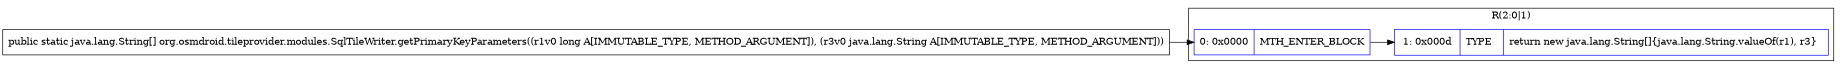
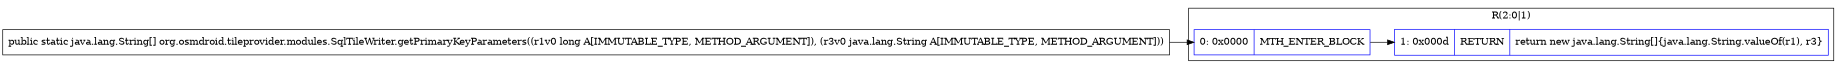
node "1: 0x000d": text "TYPE" -> "RETURN"
